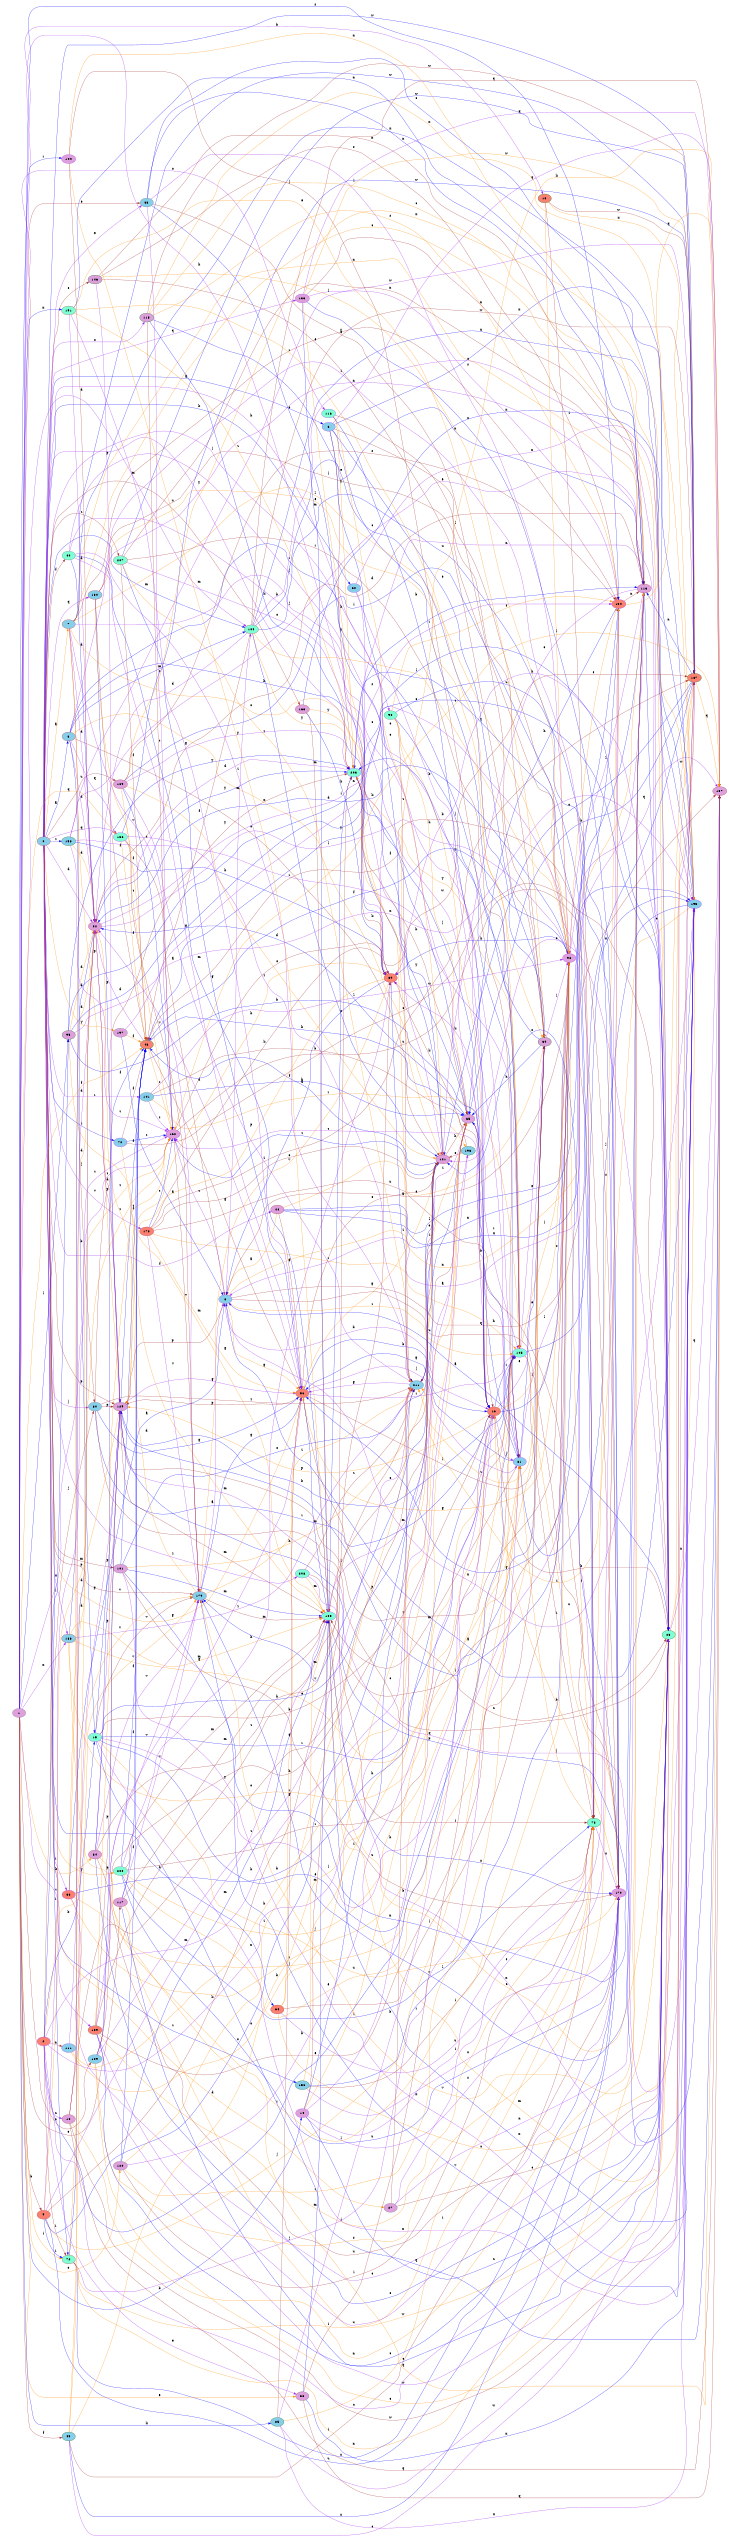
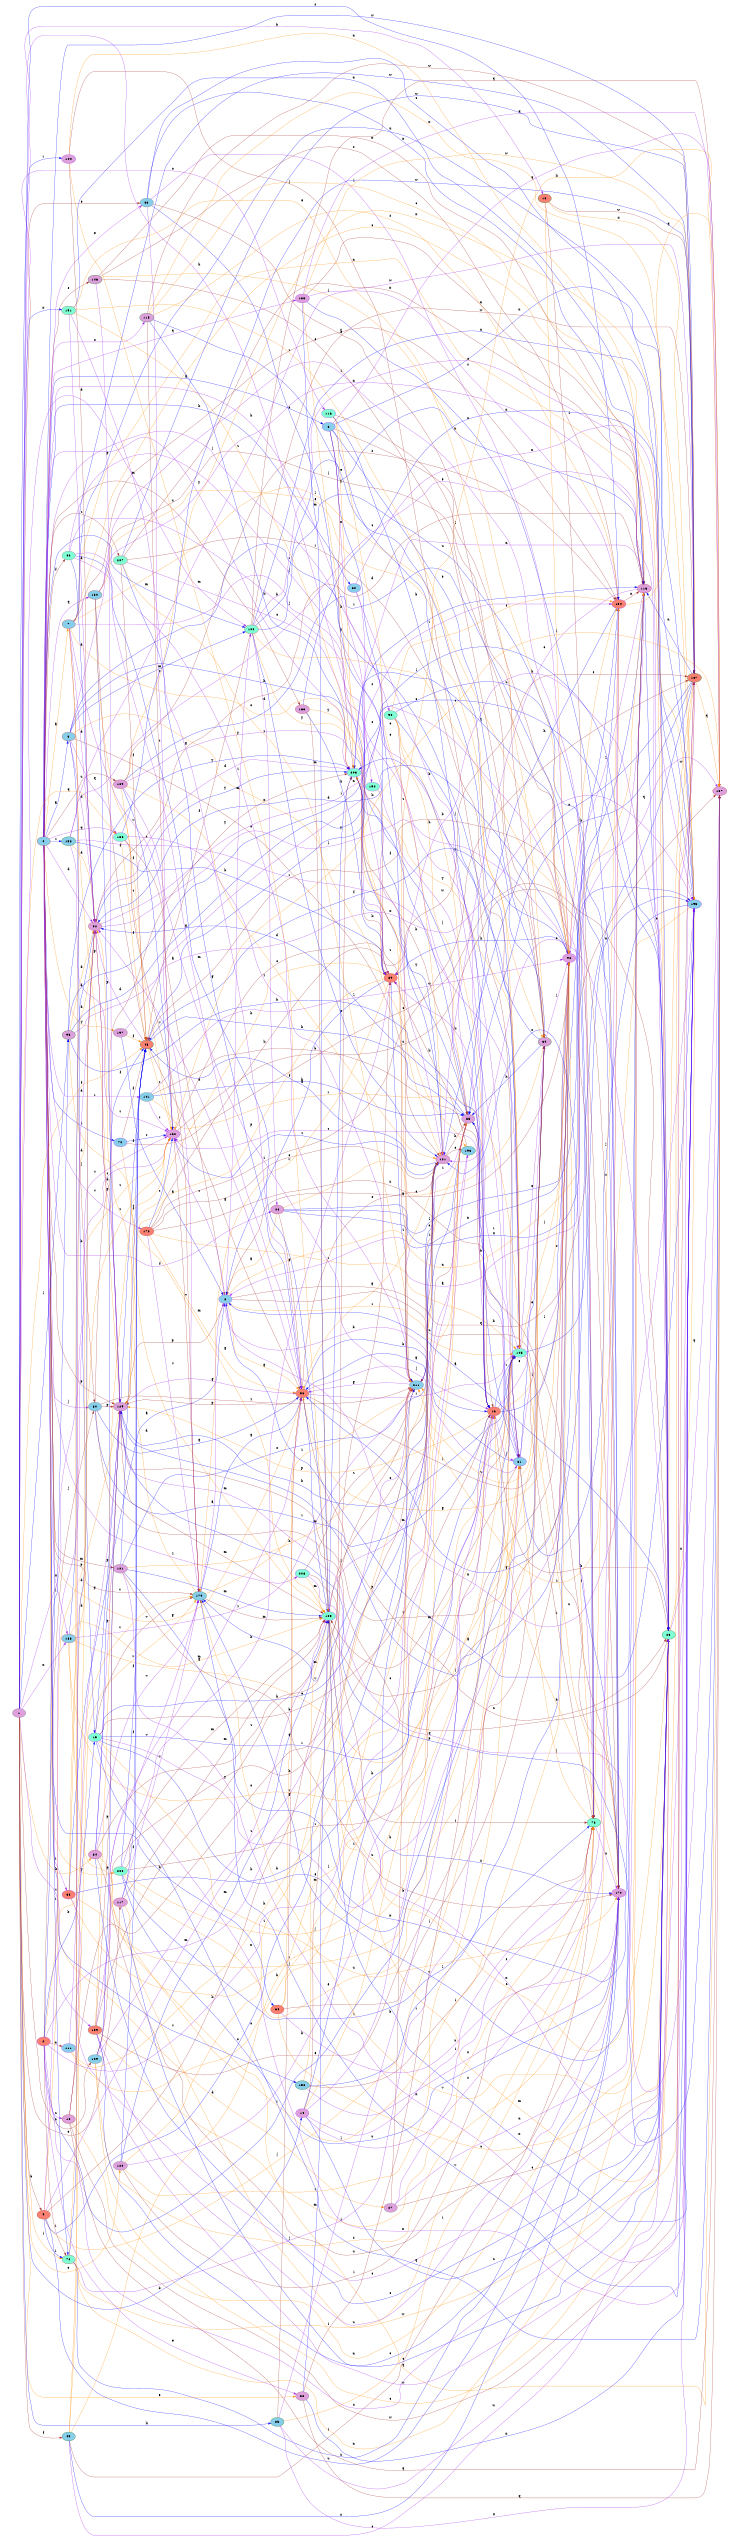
edge "104" -> "32": now "104" -> "44"
node "194": added
edge "193" -> "121": reversed
node "179": color brown -> darkgreen
